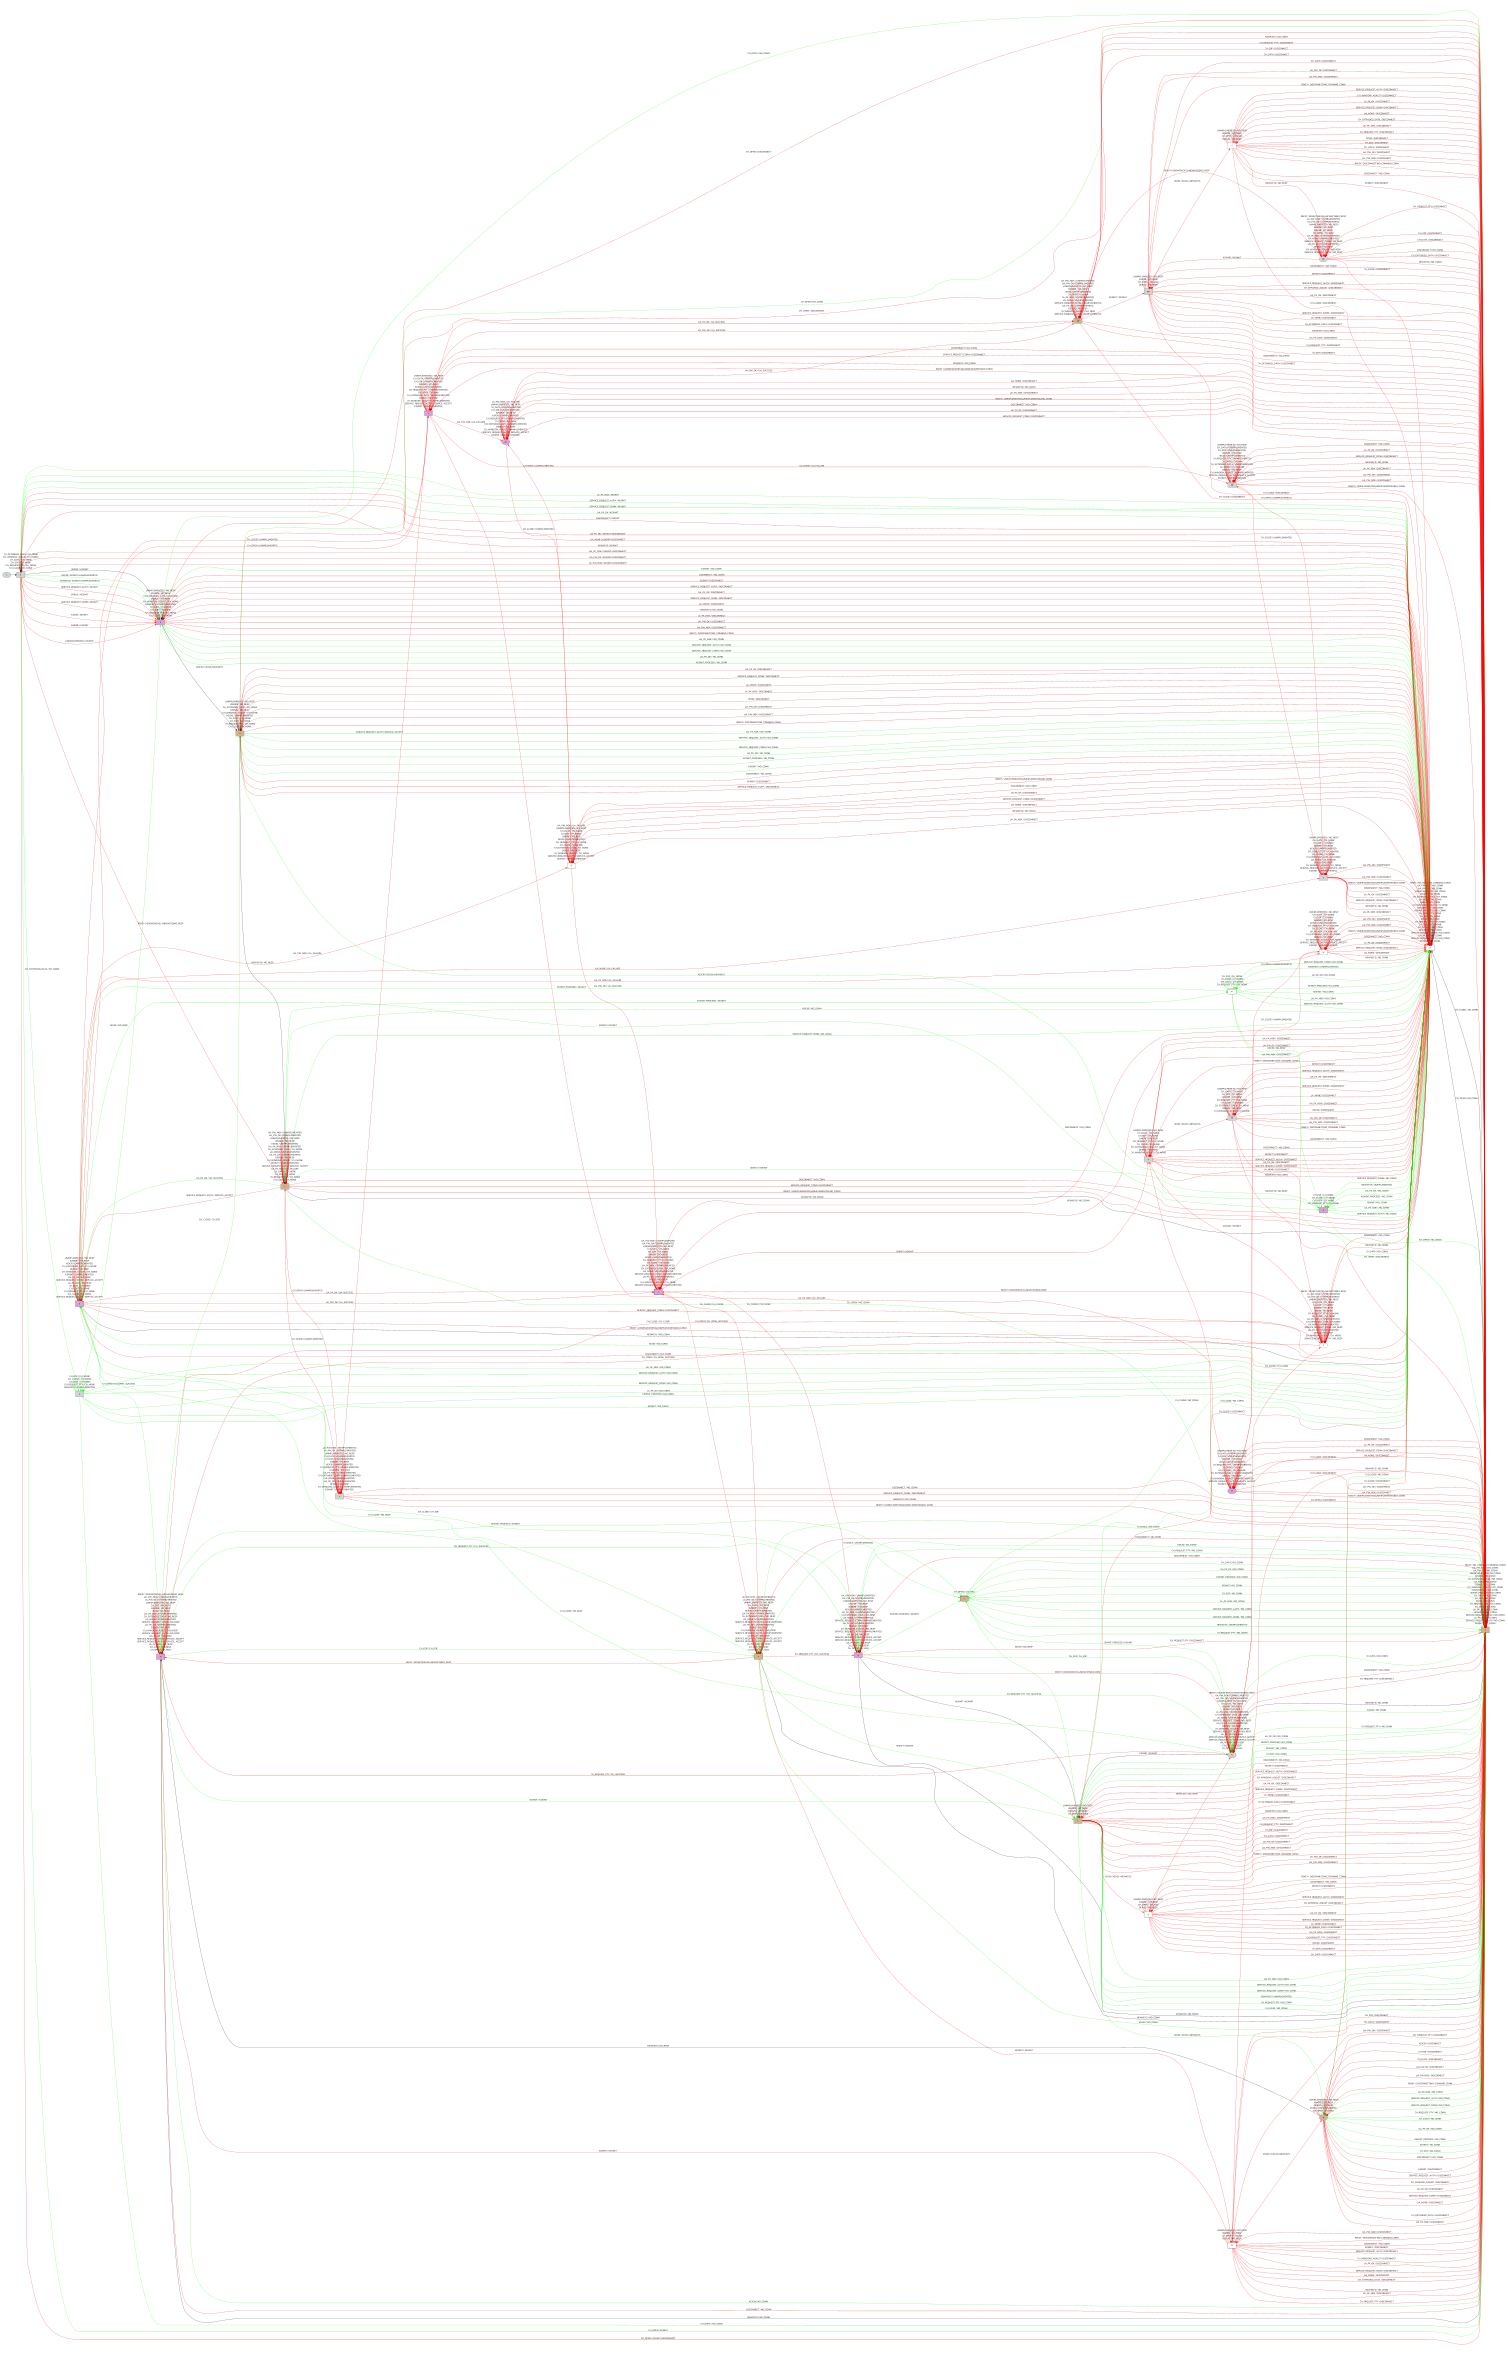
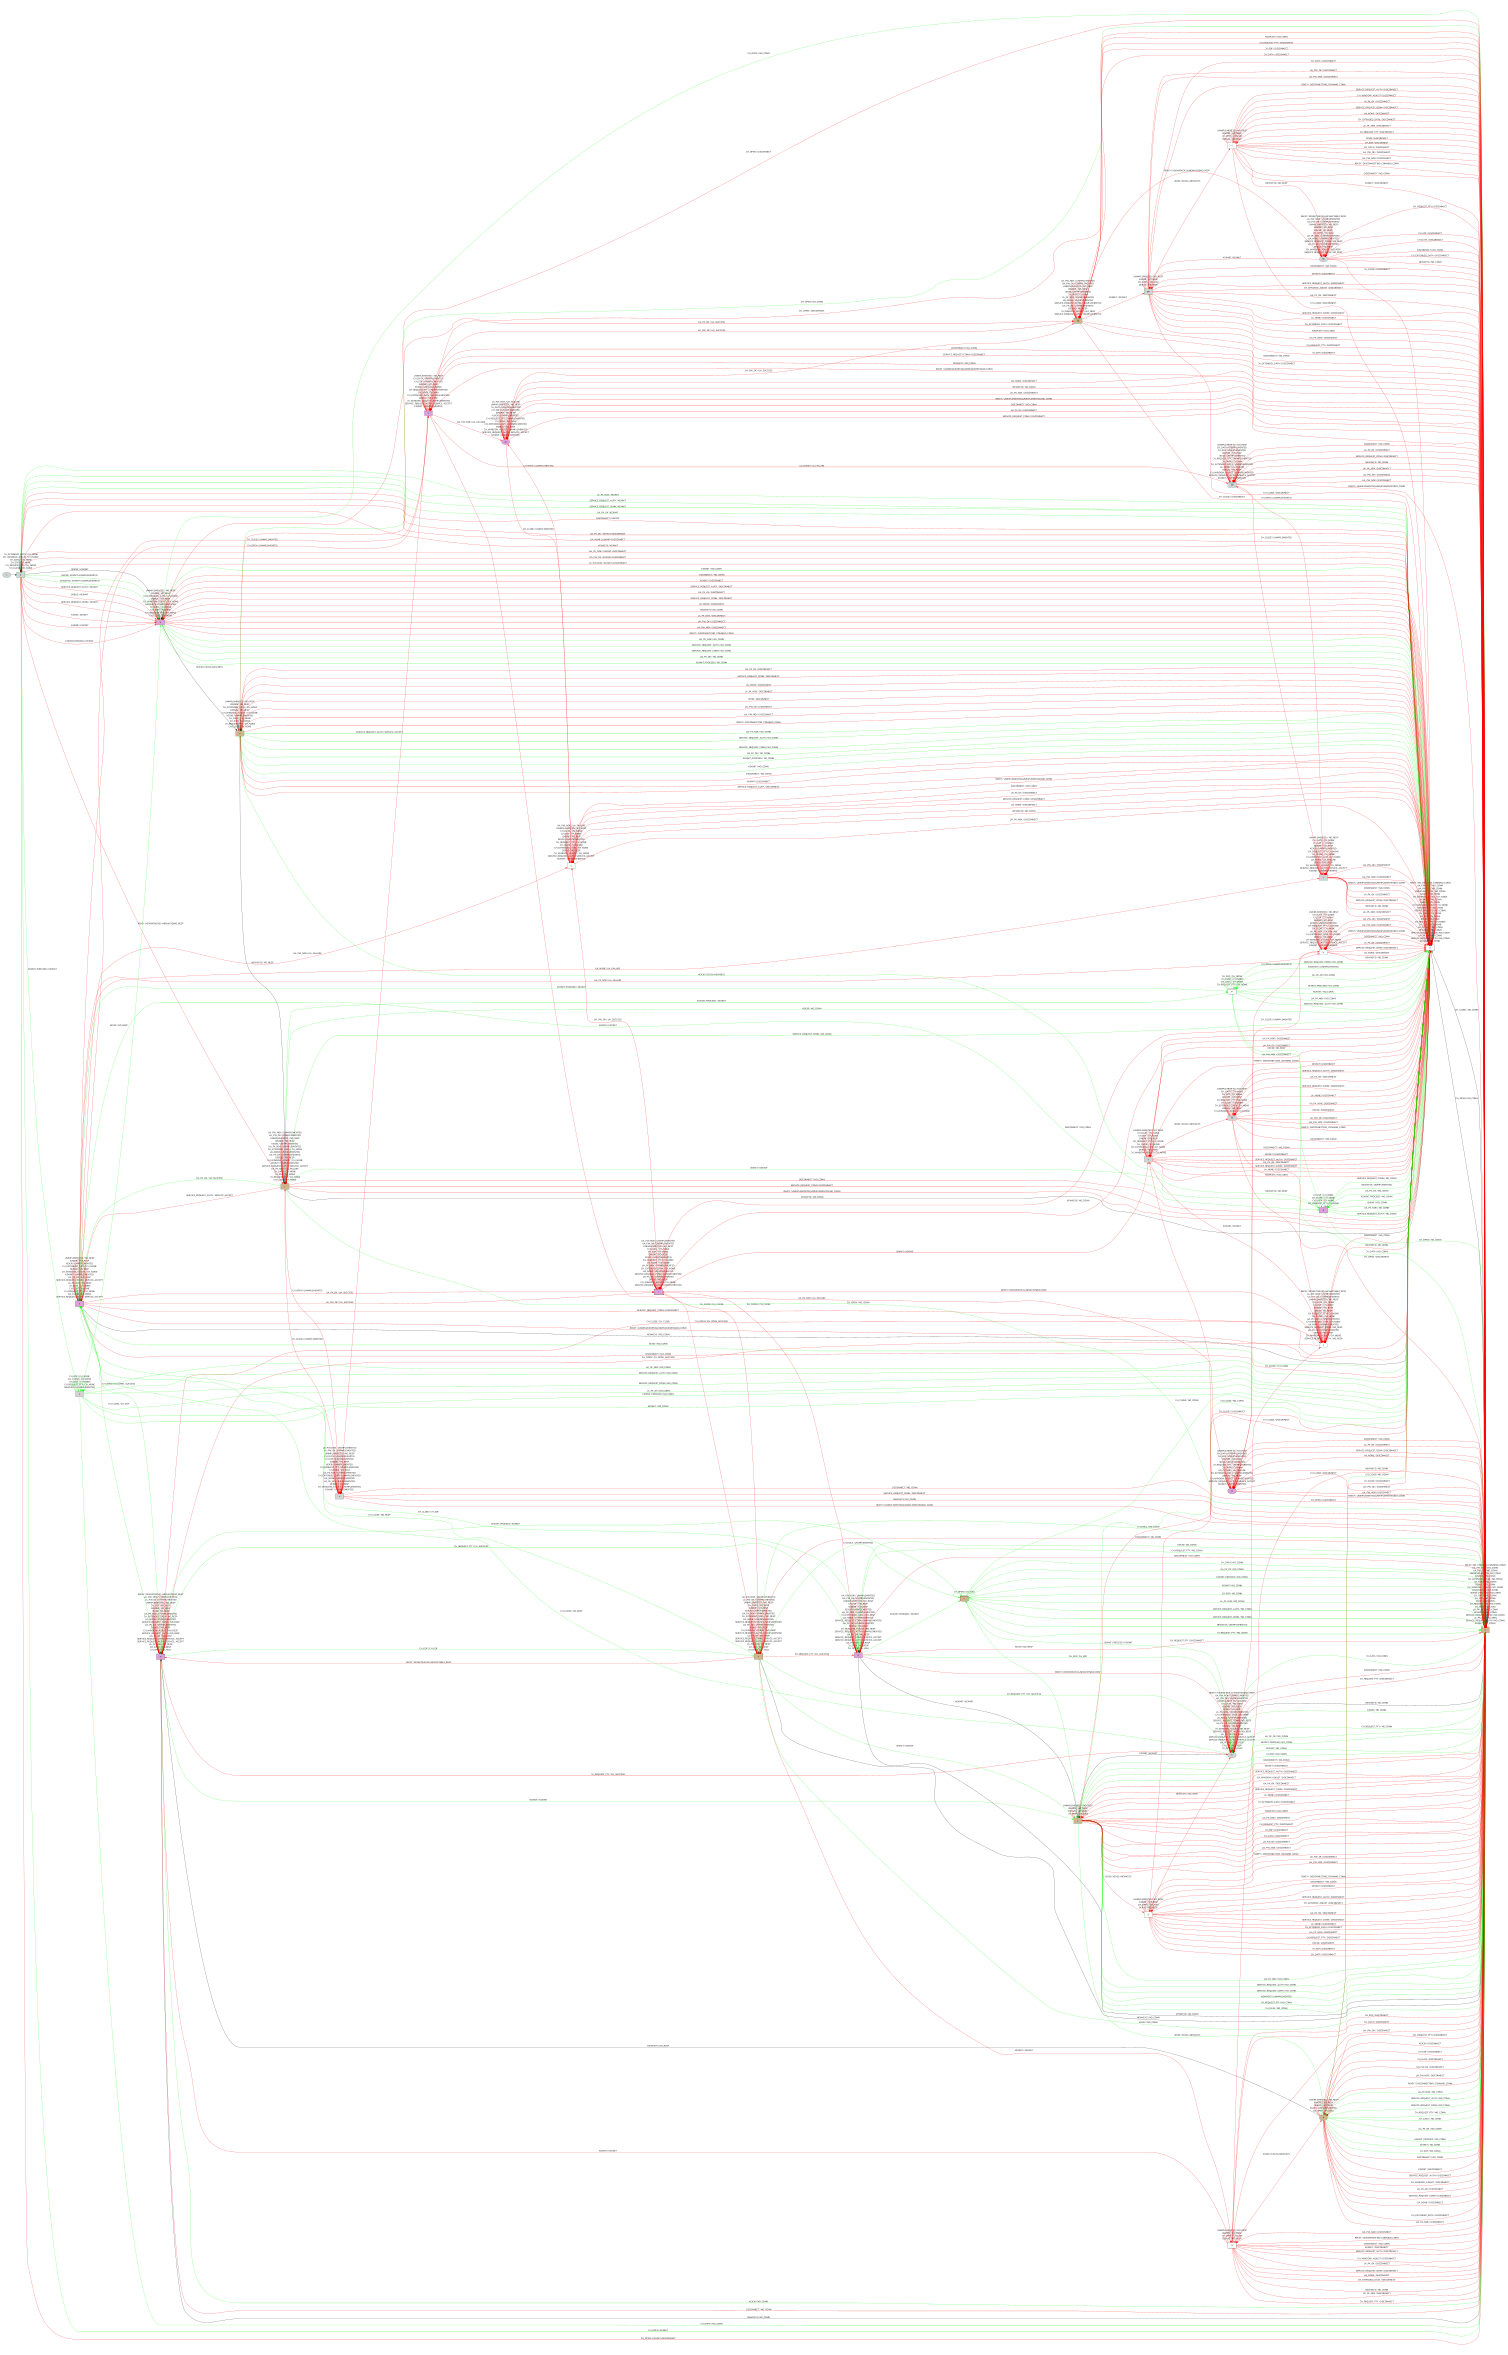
edge "b" -> "o": label "CH_EXTENDED_DATA / CH_NONE" -> "KEXINIT_PROCEED / KEXINIT"
edge "u" -> "t": reversed
edge "m" -> "n": now "m" -> "a"
edge "h" -> "d": now "jj" -> "d"
